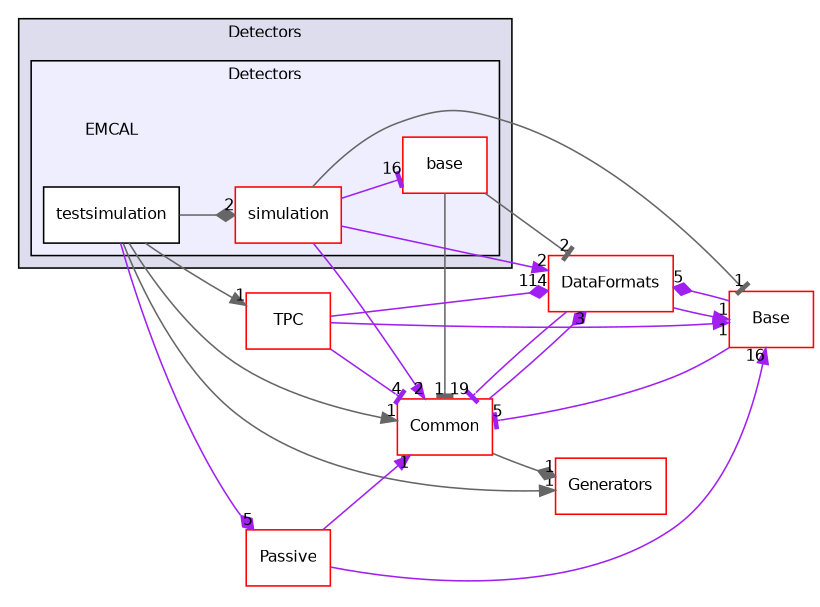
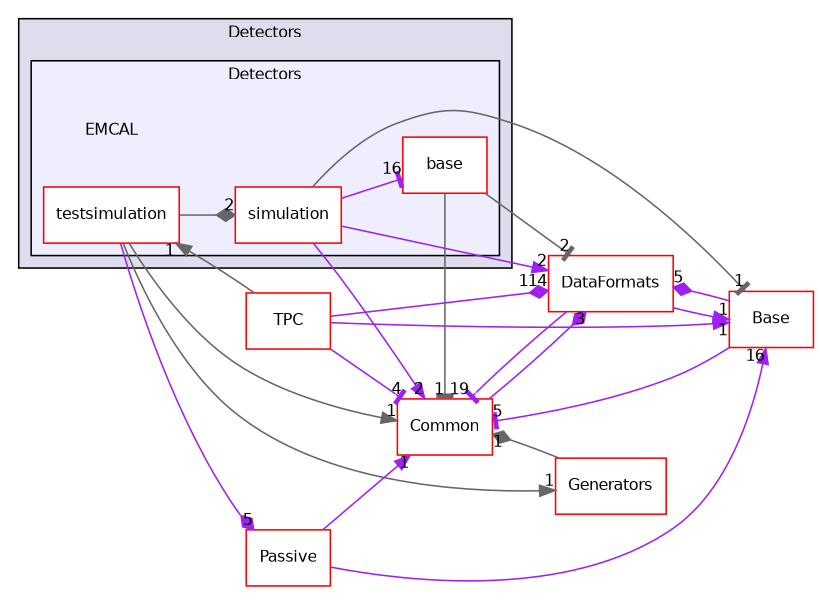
node "testsimulation": color black -> red
edge "testsimulation" -> "TPC": reversed
edge "Common" -> "Generators": reversed
